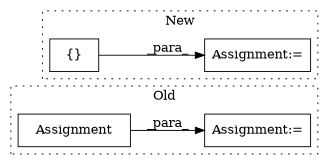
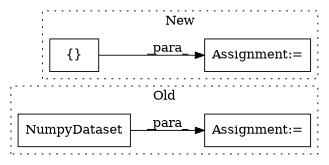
node "Assignment": label "Assignment" -> "NumpyDataset"
